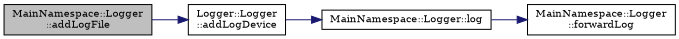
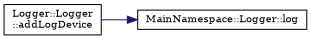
node "MainNamespace::Logger ::addLogFile": removed
node "MainNamespace::Logger ::forwardLog": removed
